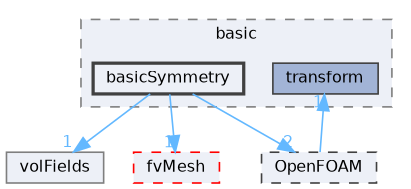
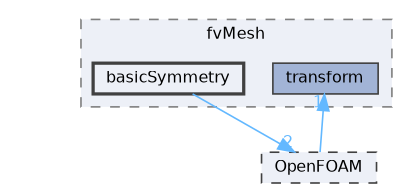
cluster "basic": label "basic" -> "fvMesh"
node "volFields": removed
node "fvMesh": removed
